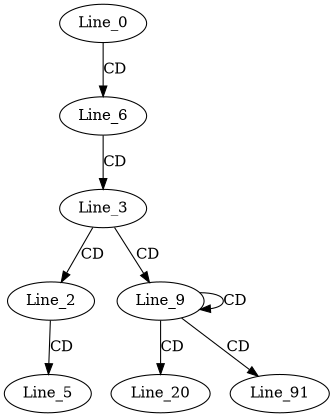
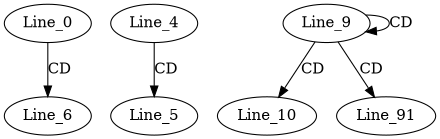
node "Line_3": removed
node "Line_2": label "Line_2" -> "Line_4"
node "Line_20": label "Line_20" -> "Line_10"
